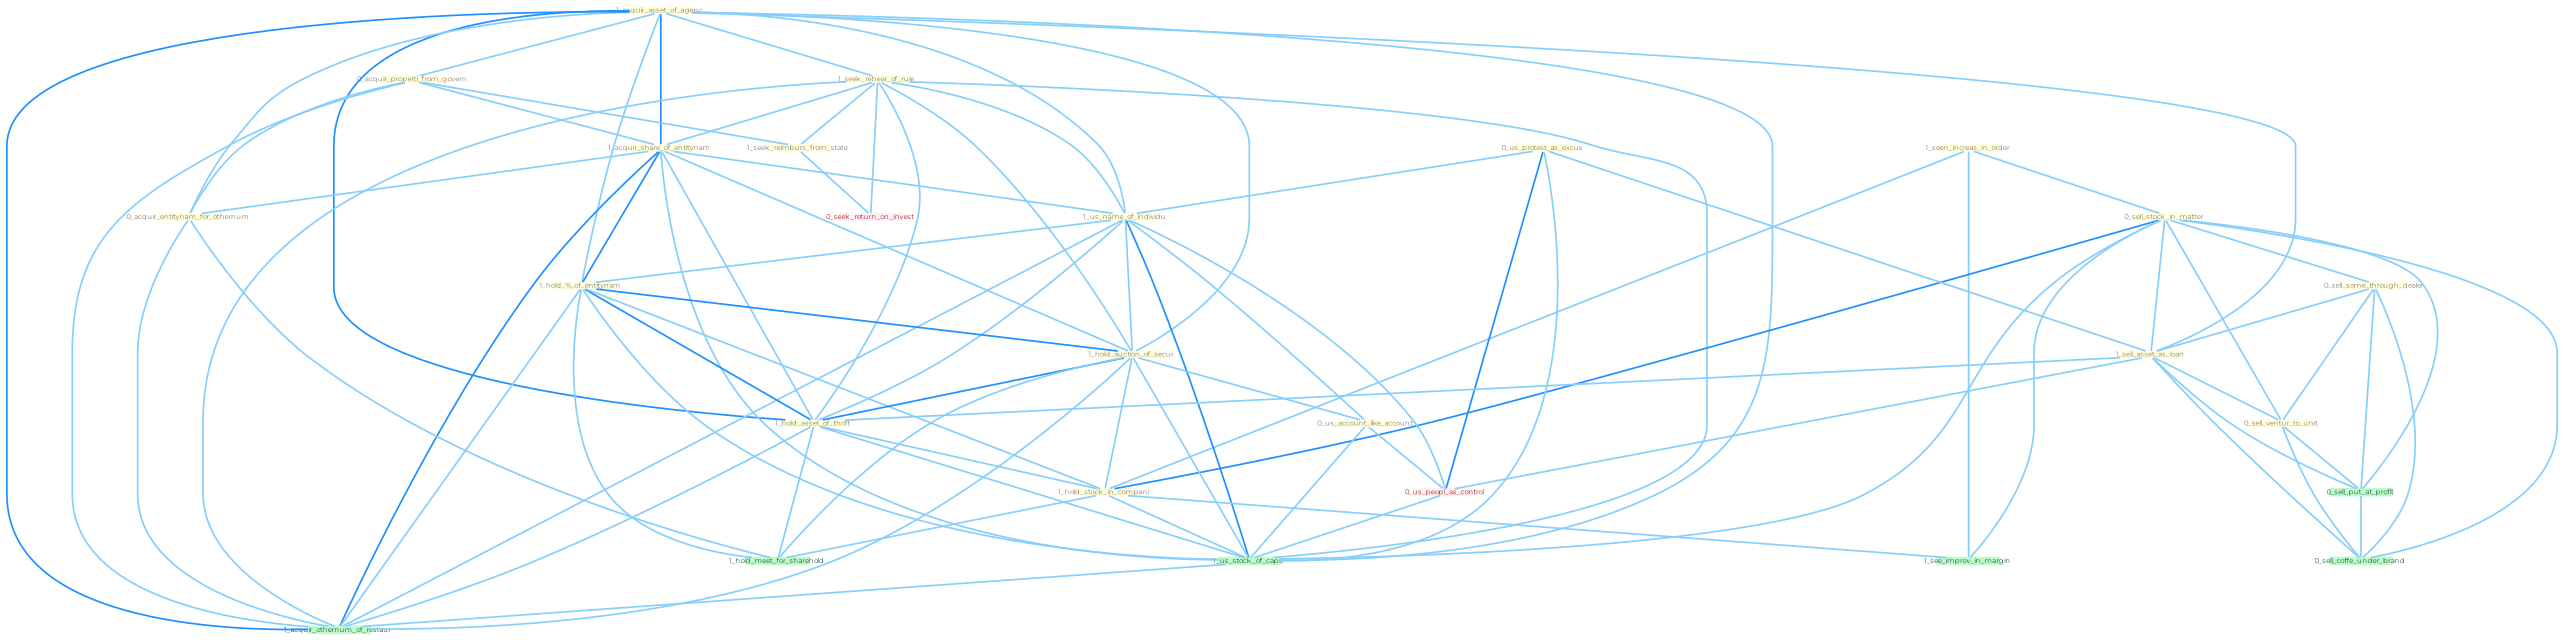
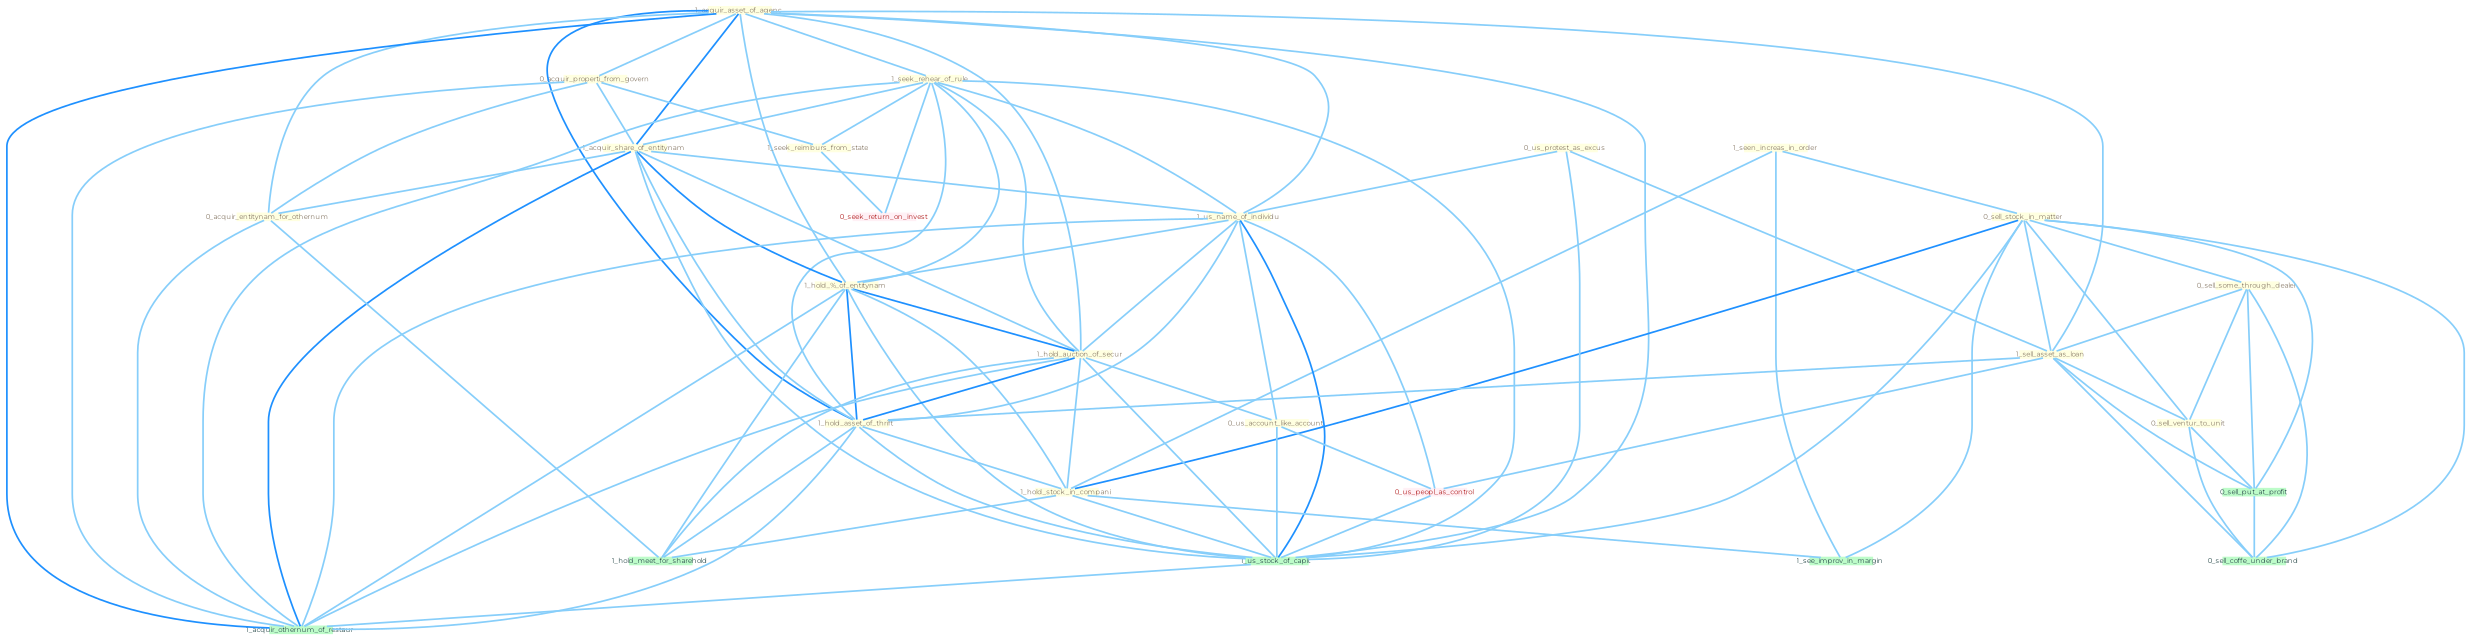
edge "1_seek_rehear_of_rule" -- "1_hold_%_of_entitynam": added
edge "0_us_protest_as_excus" -- "0_us_peopl_as_control": removed
